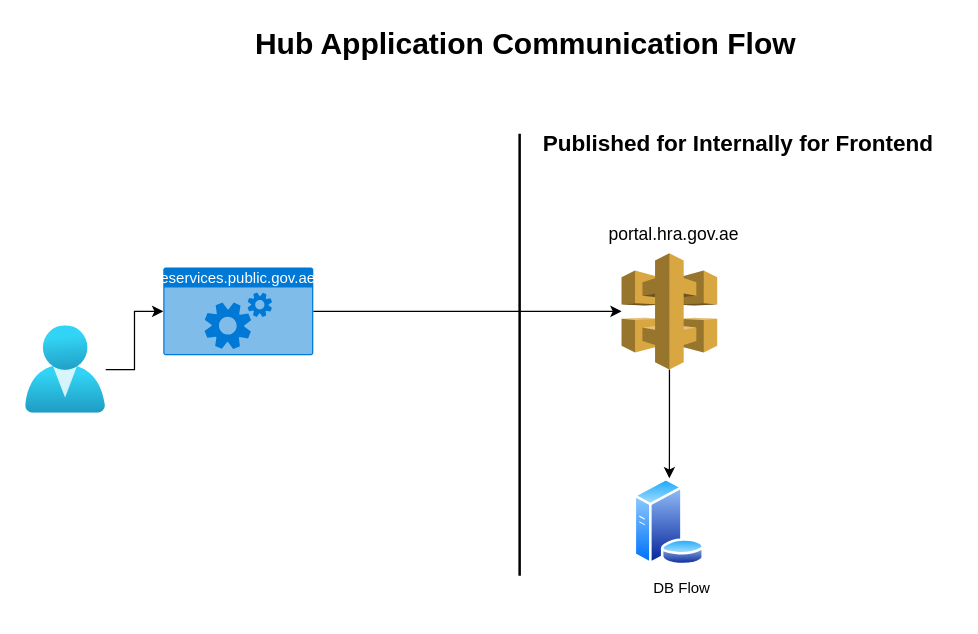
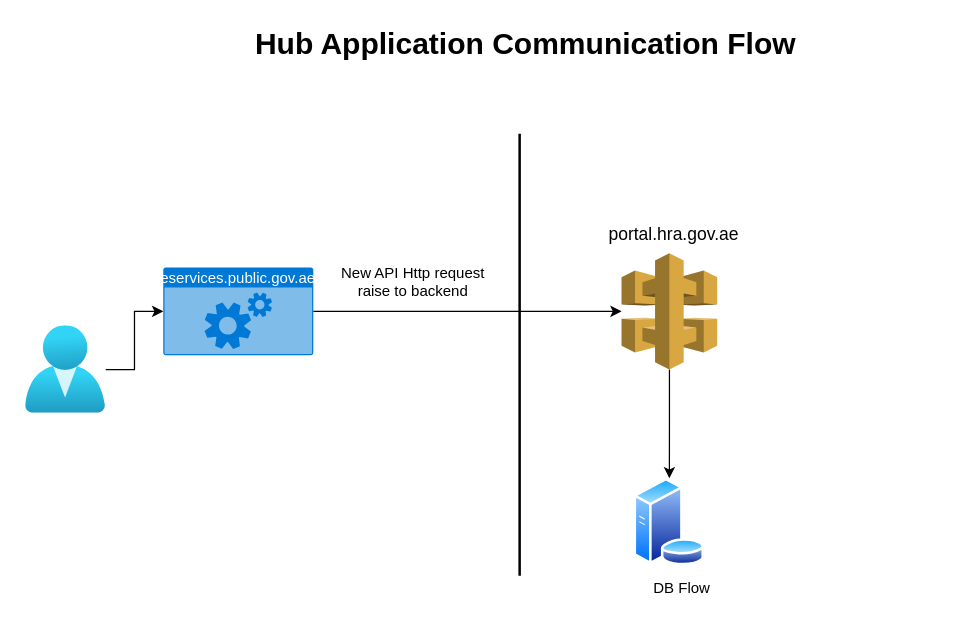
node "Published for Internally for Frontend": removed
node "New API Http request raise to backend": added
